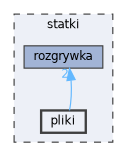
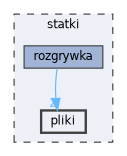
edge "pliki" -> "rozgrywka": reversed
